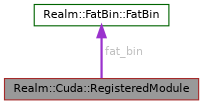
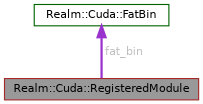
node "Realm::FatBin::FatBin": label "Realm::FatBin::FatBin" -> "Realm::Cuda::FatBin"
